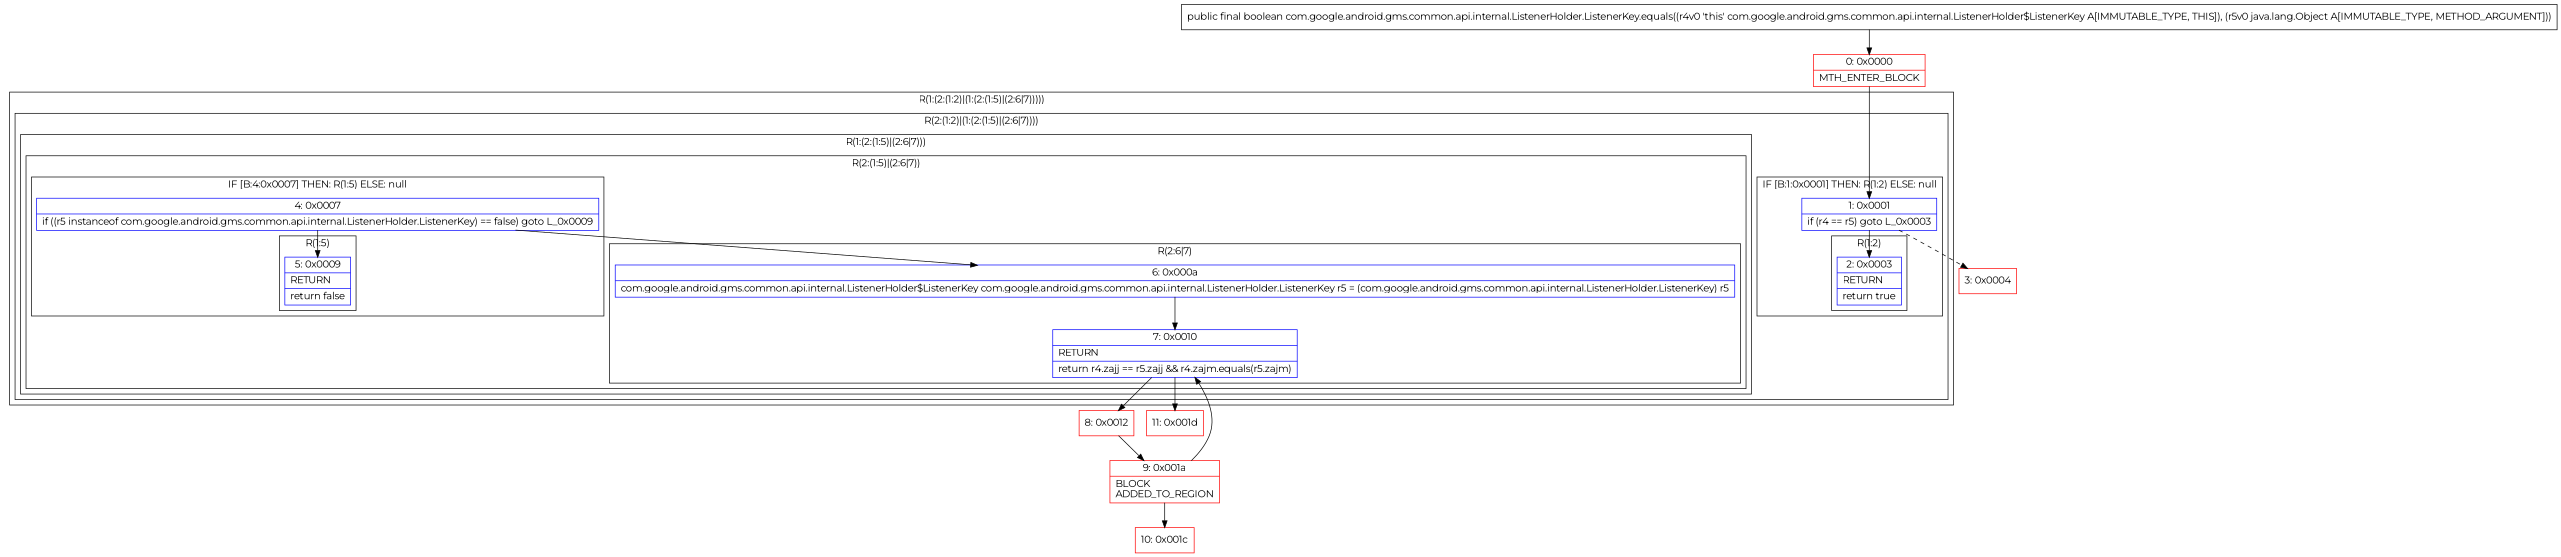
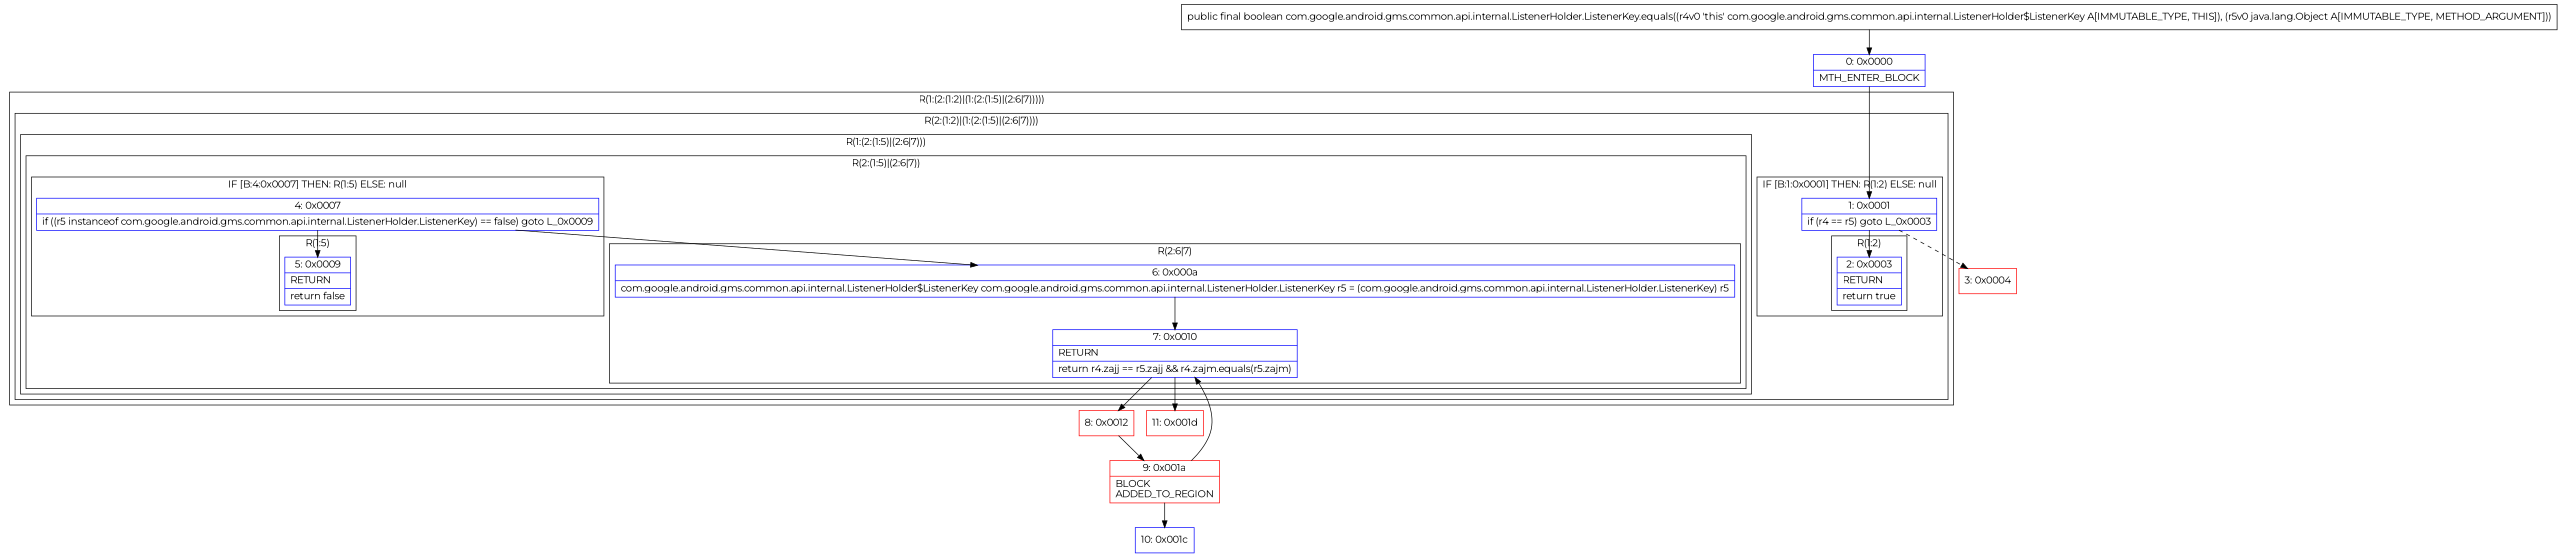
node "0: 0x0000": color red -> blue
node "10: 0x001c": color red -> blue
